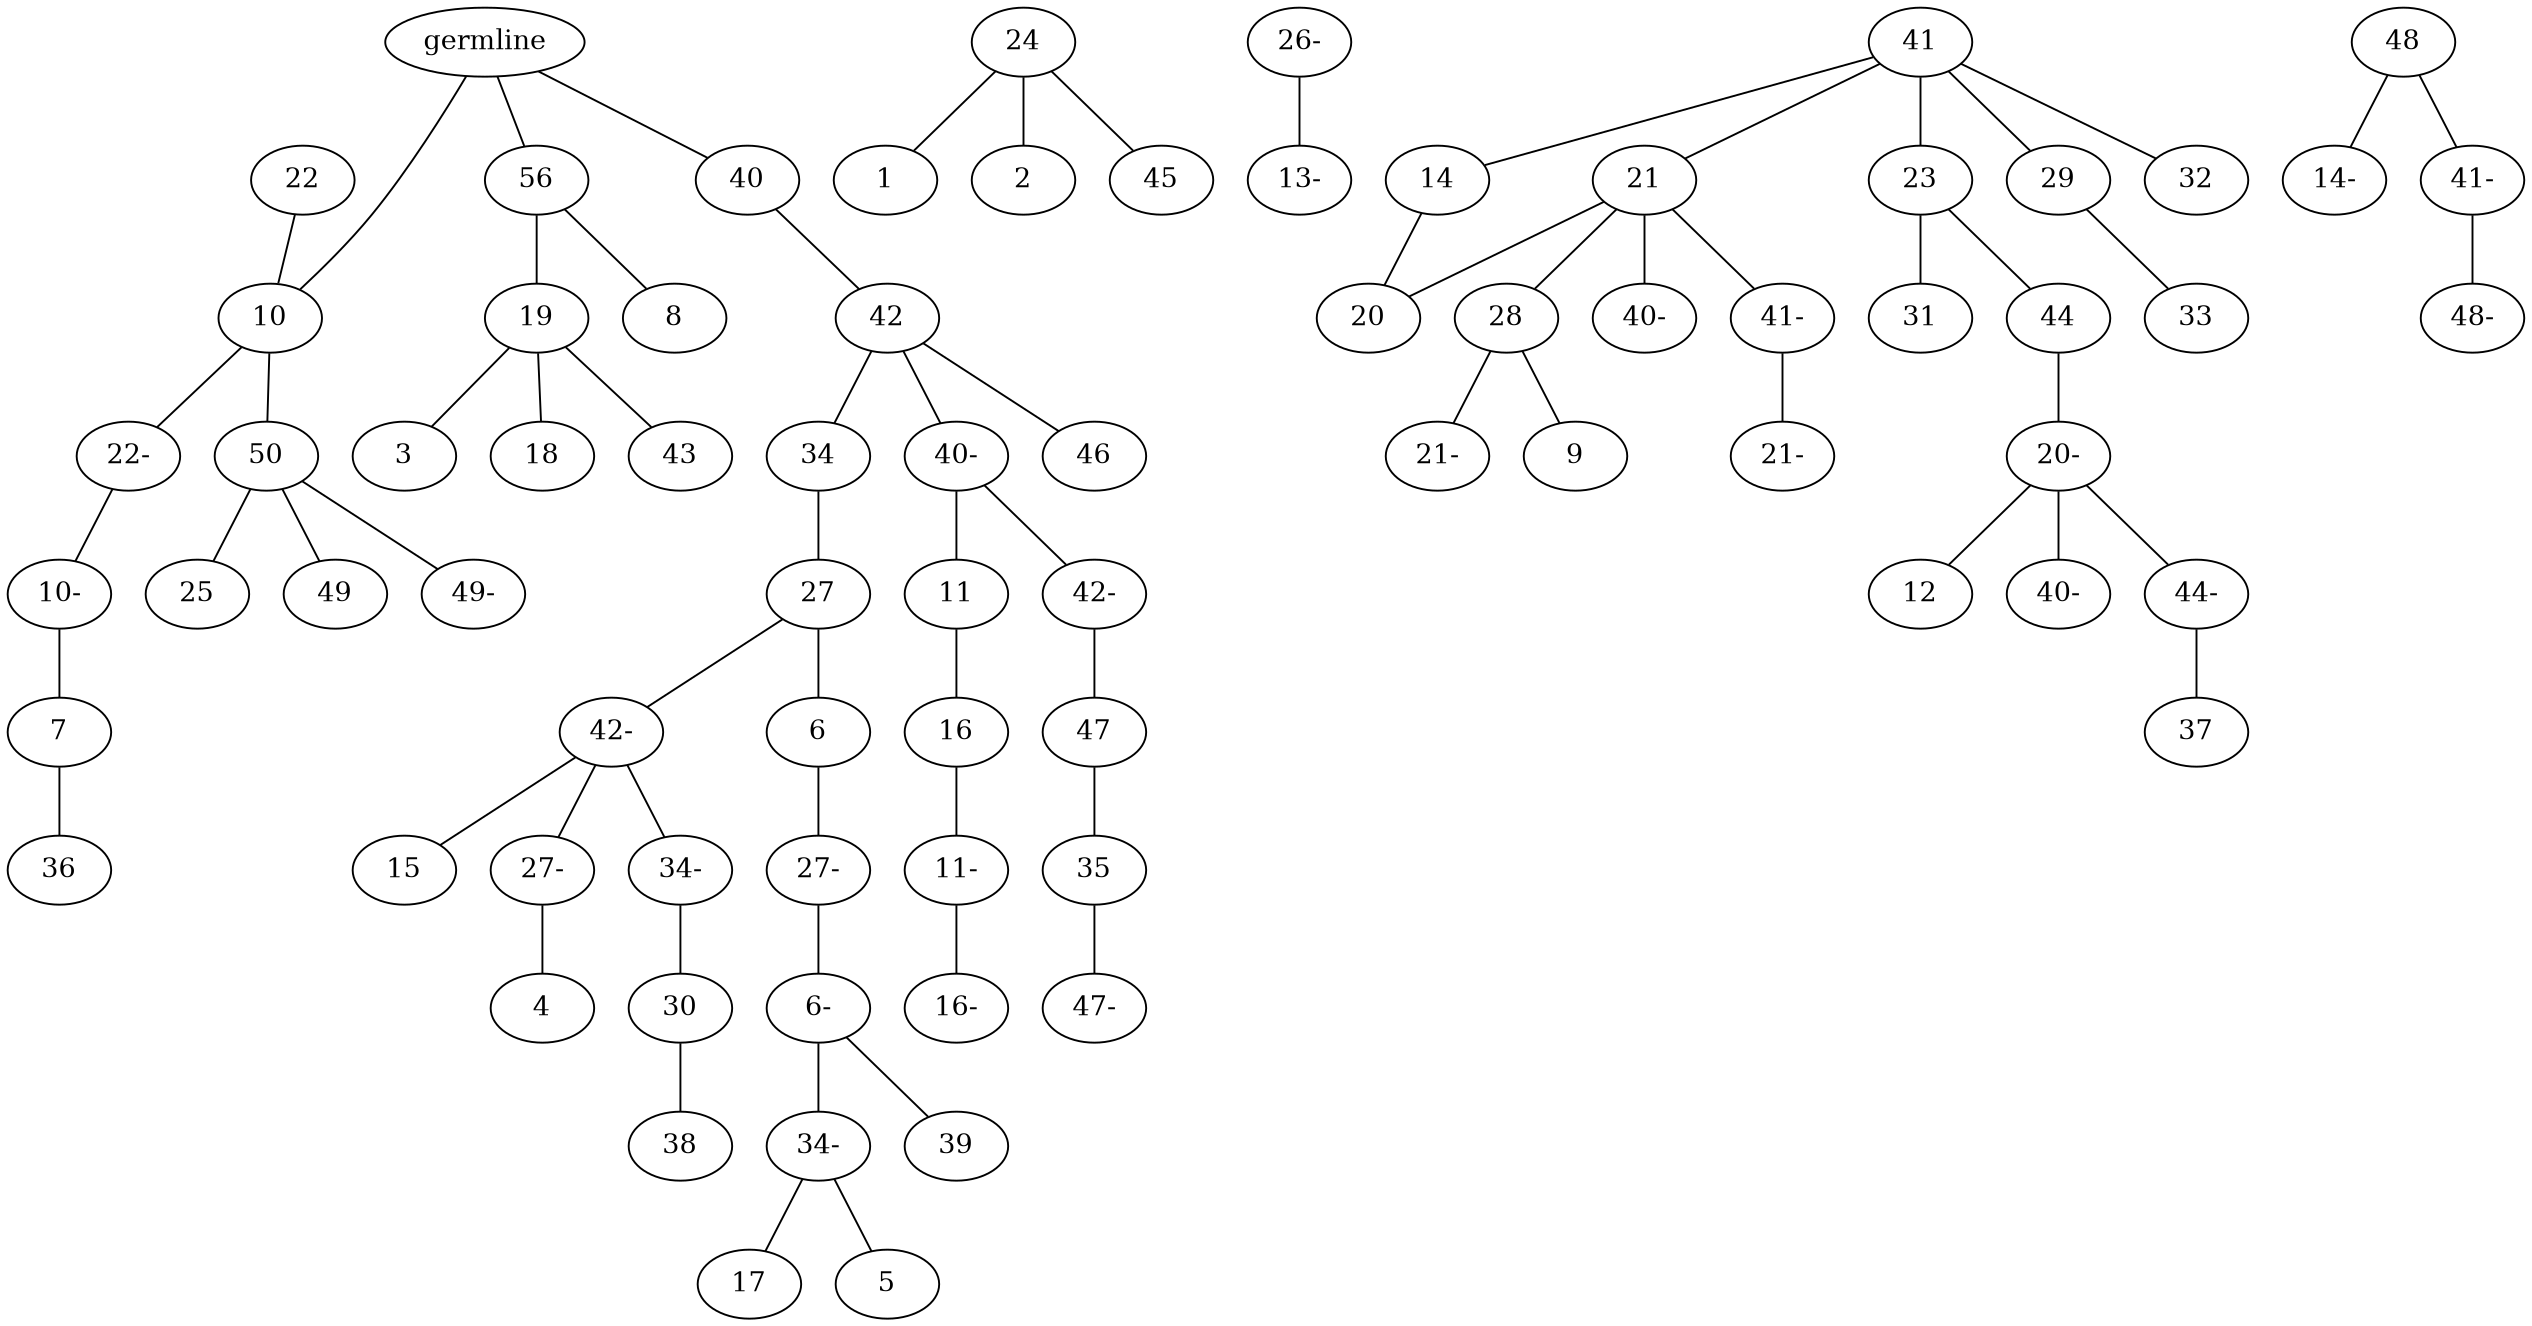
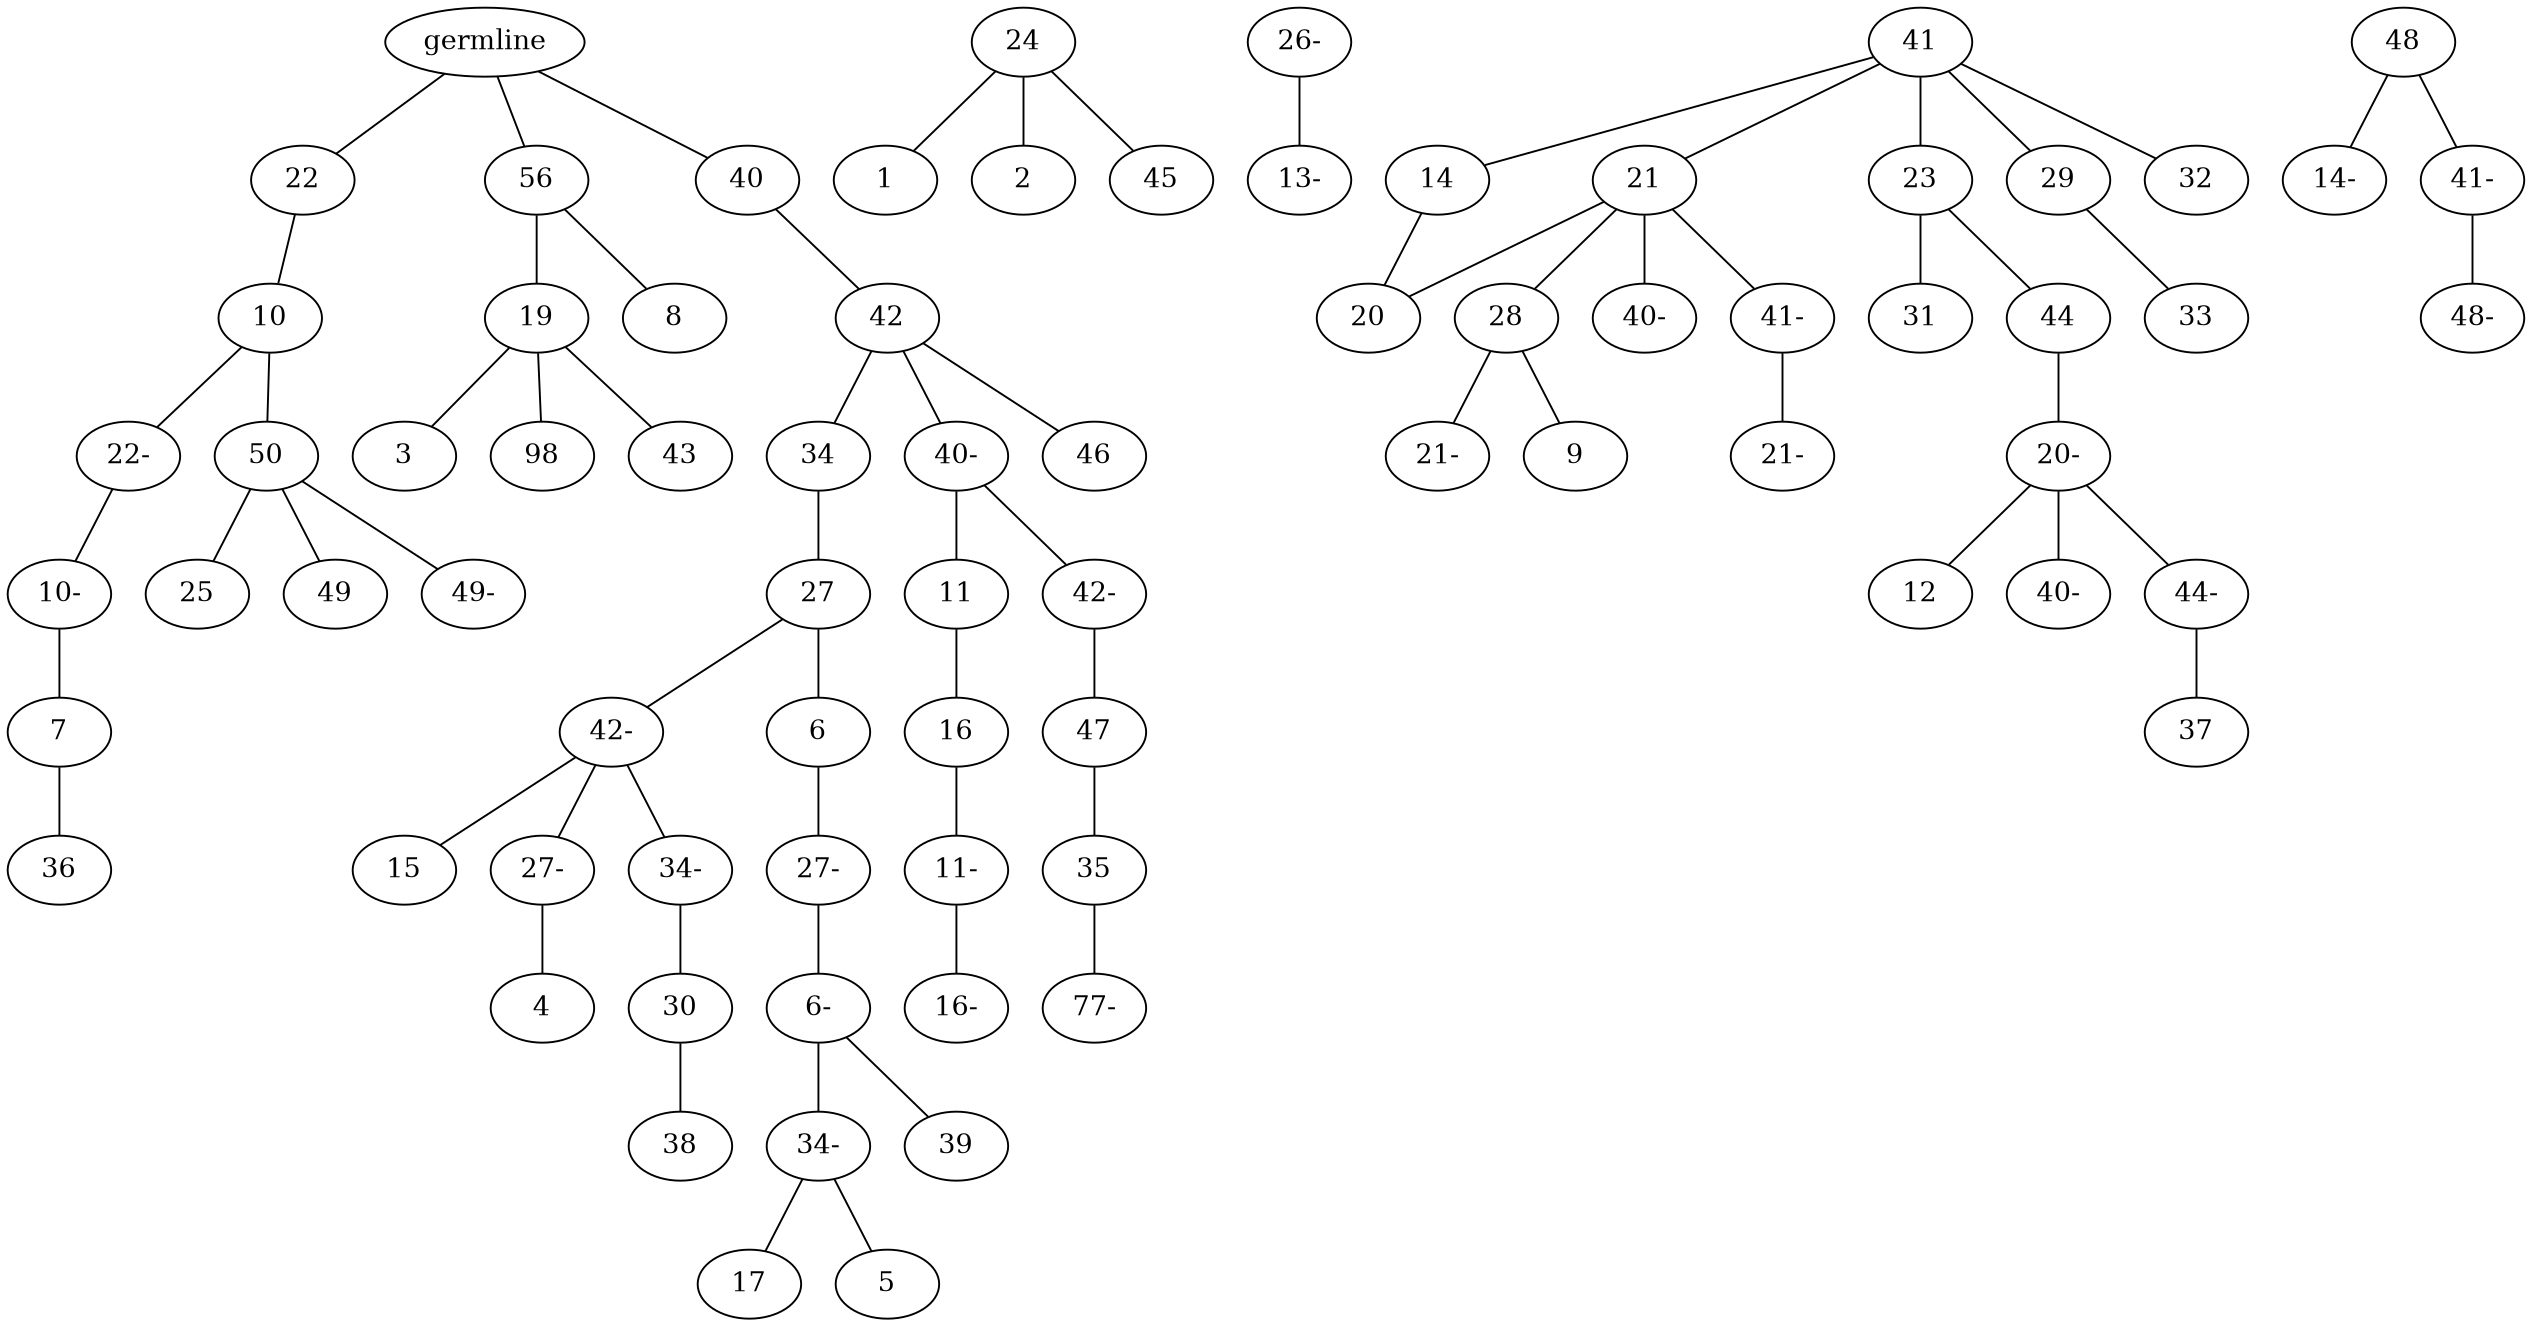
edge "germline" -- "10": now "germline" -- "22"
node "18": label "18" -> "98"
node "47-": label "47-" -> "77-"
